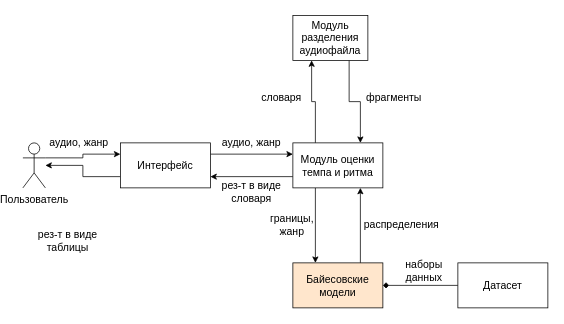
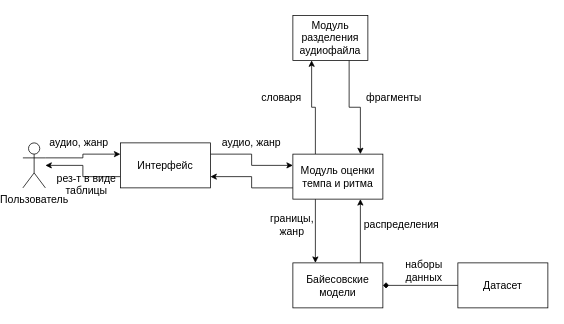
node "Модуль оценки темпа и ритма": moved (338, 165) -> (338, 177)
node "рез-т в виде словаря": removed
node "рез-т в виде таблицы": moved (68, 240) -> (87, 184)
node "Байесовские модели": fillcolor #ffe6cc -> #ffffff
